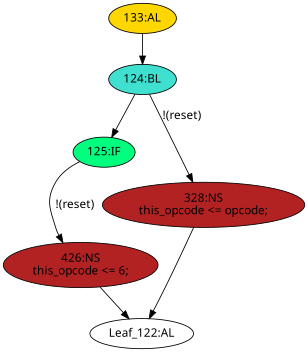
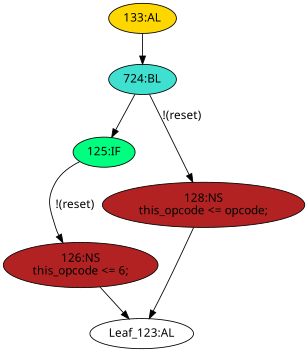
node "124:BL": label "124:BL" -> "724:BL"
node "328:NS this_opcode <= opcode;": label "328:NS this_opcode <= opcode;" -> "128:NS this_opcode <= opcode;"
node "426:NS this_opcode <= 6;": label "426:NS this_opcode <= 6;" -> "126:NS this_opcode <= 6;"
node "Leaf_122:AL": label "Leaf_122:AL" -> "Leaf_123:AL"
